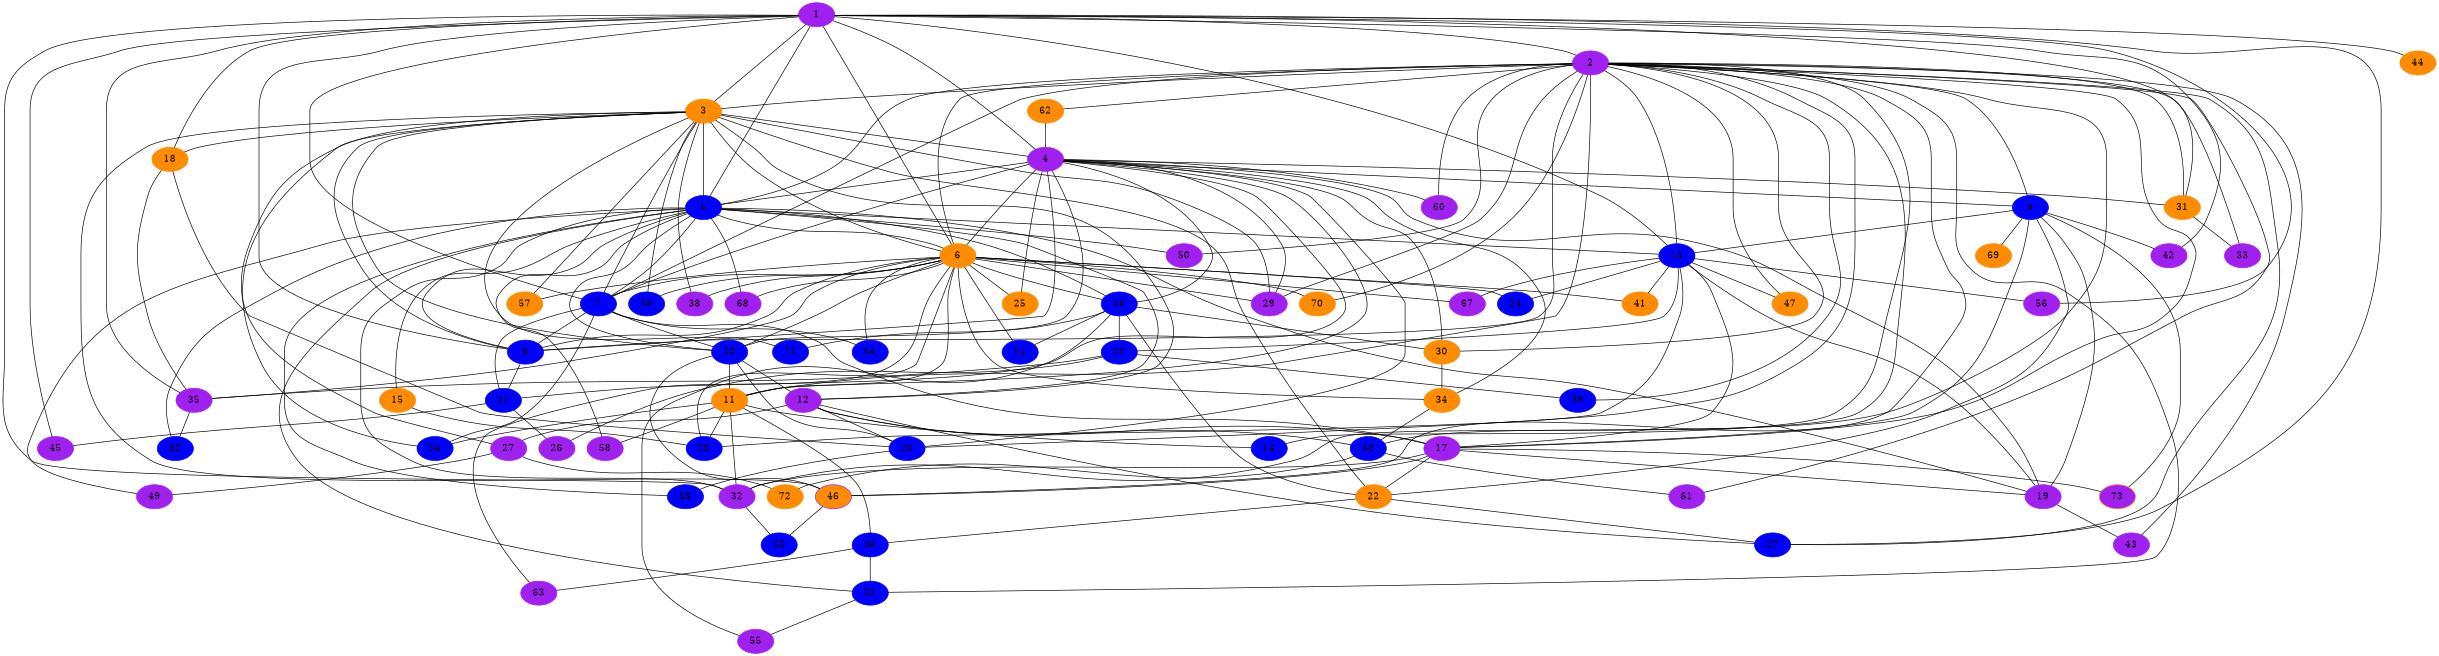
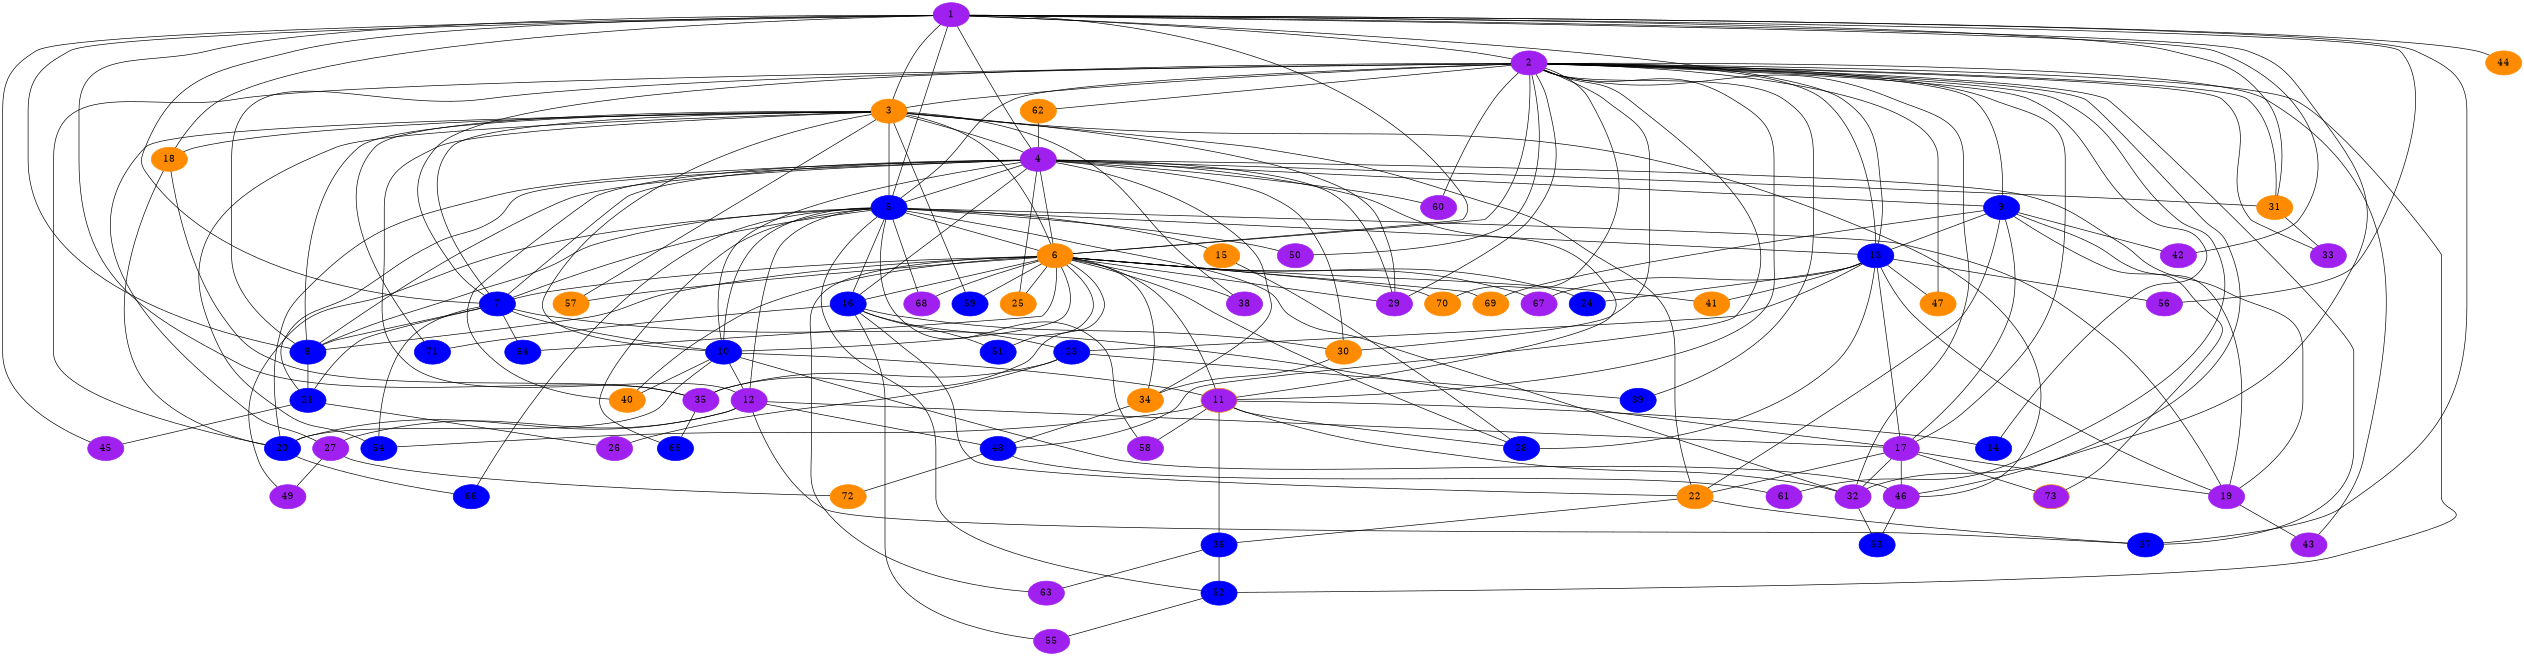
edge "6" -- "69": added
node "40": added
node "11": fillcolor darkorange -> purple
node "46": fillcolor darkorange -> purple
